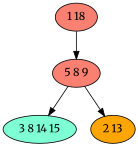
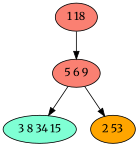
node "5 8 9": label "5 8 9" -> "5 6 9"
node "3 8 14 15": label "3 8 14 15" -> "3 8 34 15"
node "2 13": label "2 13" -> "2 53"
